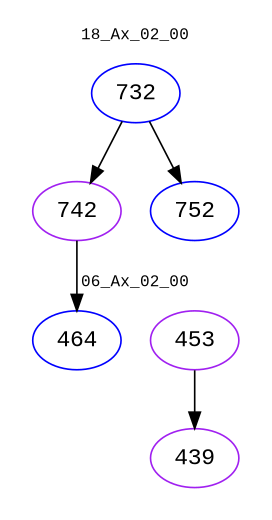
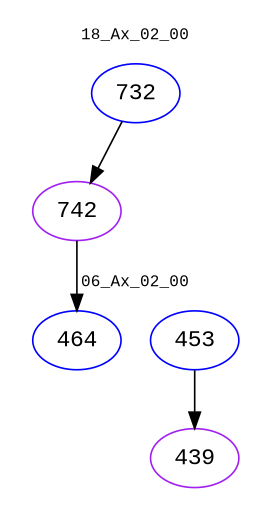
node "752": removed
node "453": color purple -> blue
